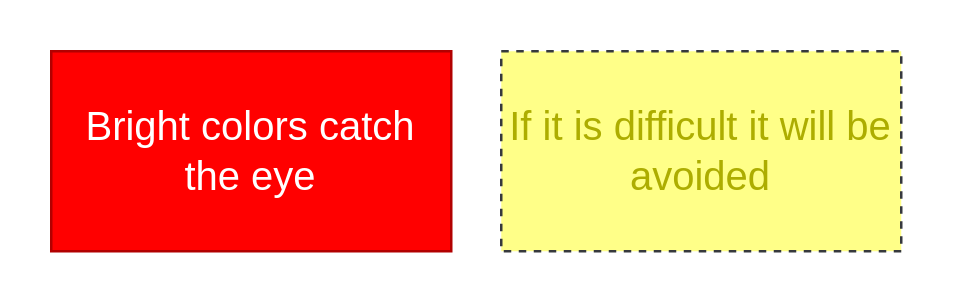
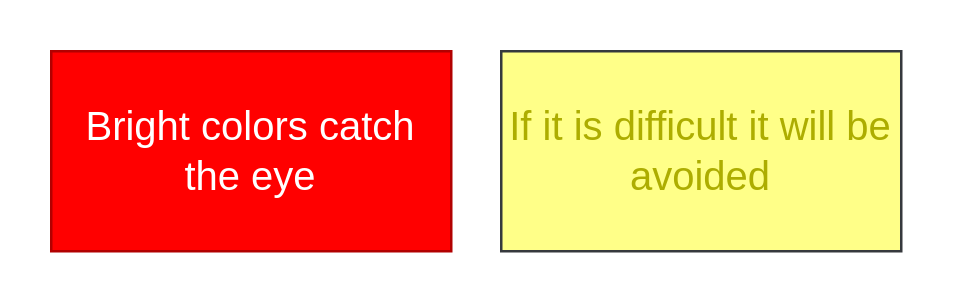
node "If it is difficult it will be avoided": style dashed -> solid
